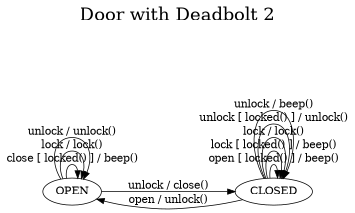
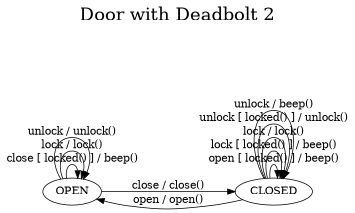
edge "OPEN" -> "CLOSED": label " unlock / close() " -> " close / close() "
edge "CLOSED" -> "OPEN": label " open / unlock() " -> " open / open() "
